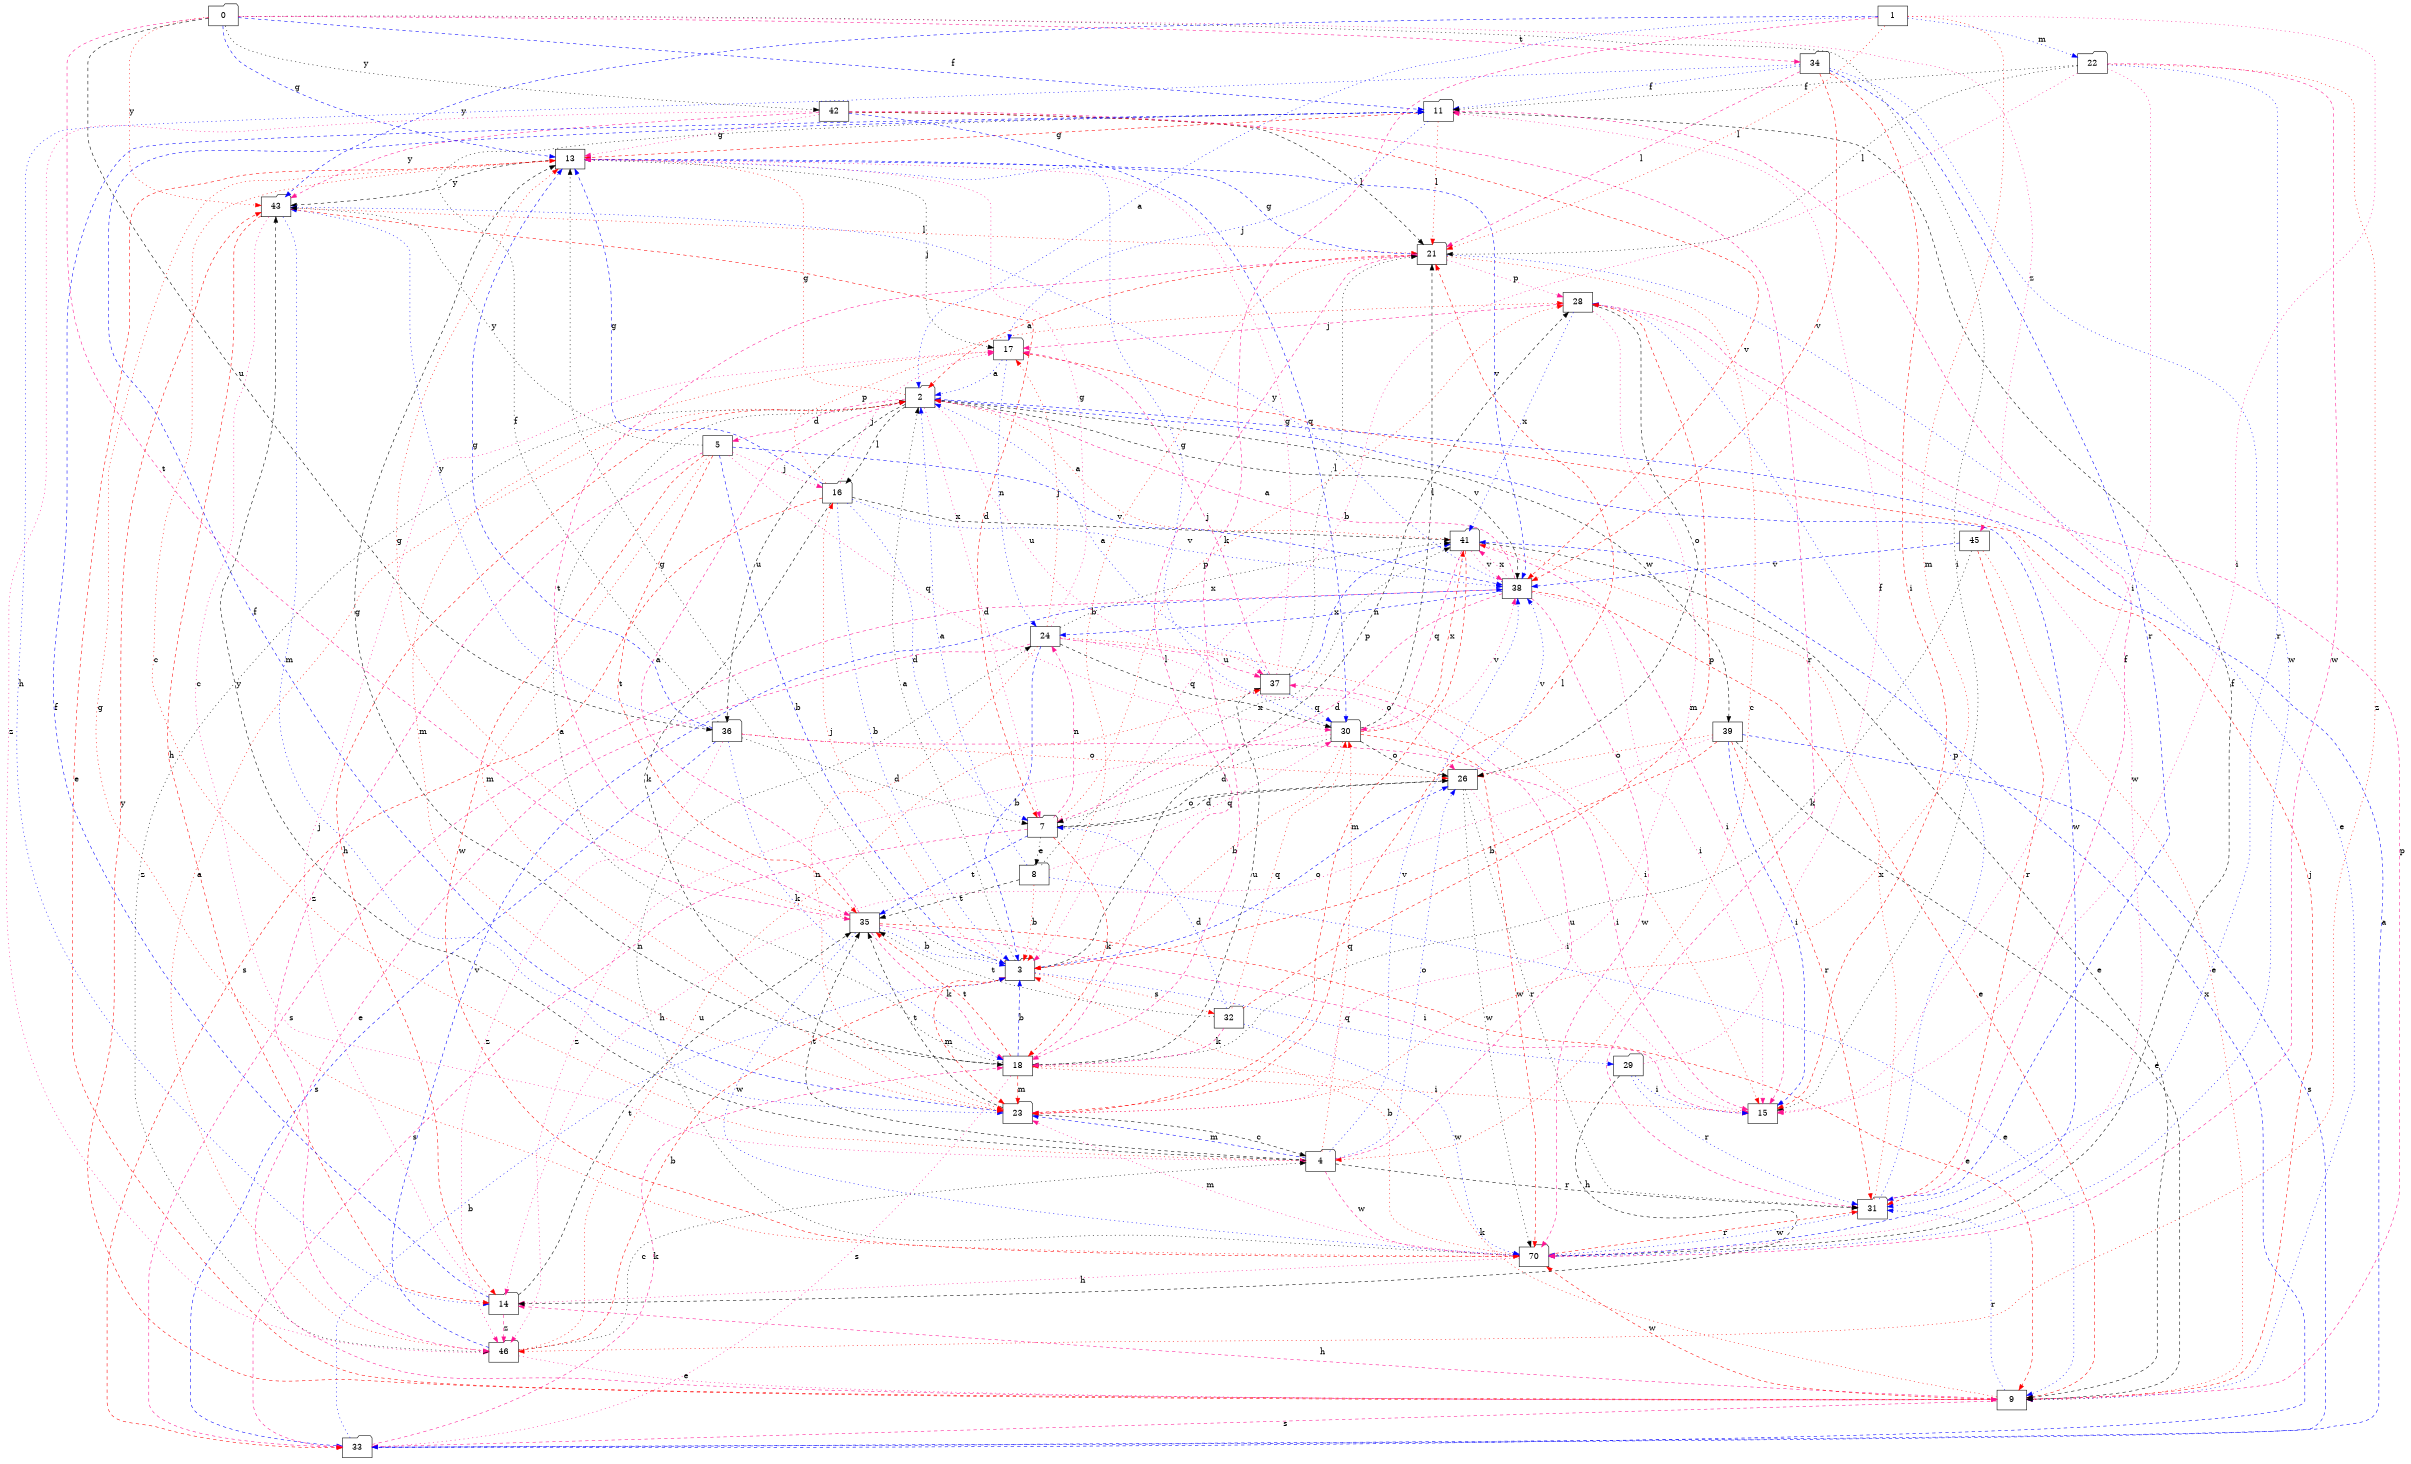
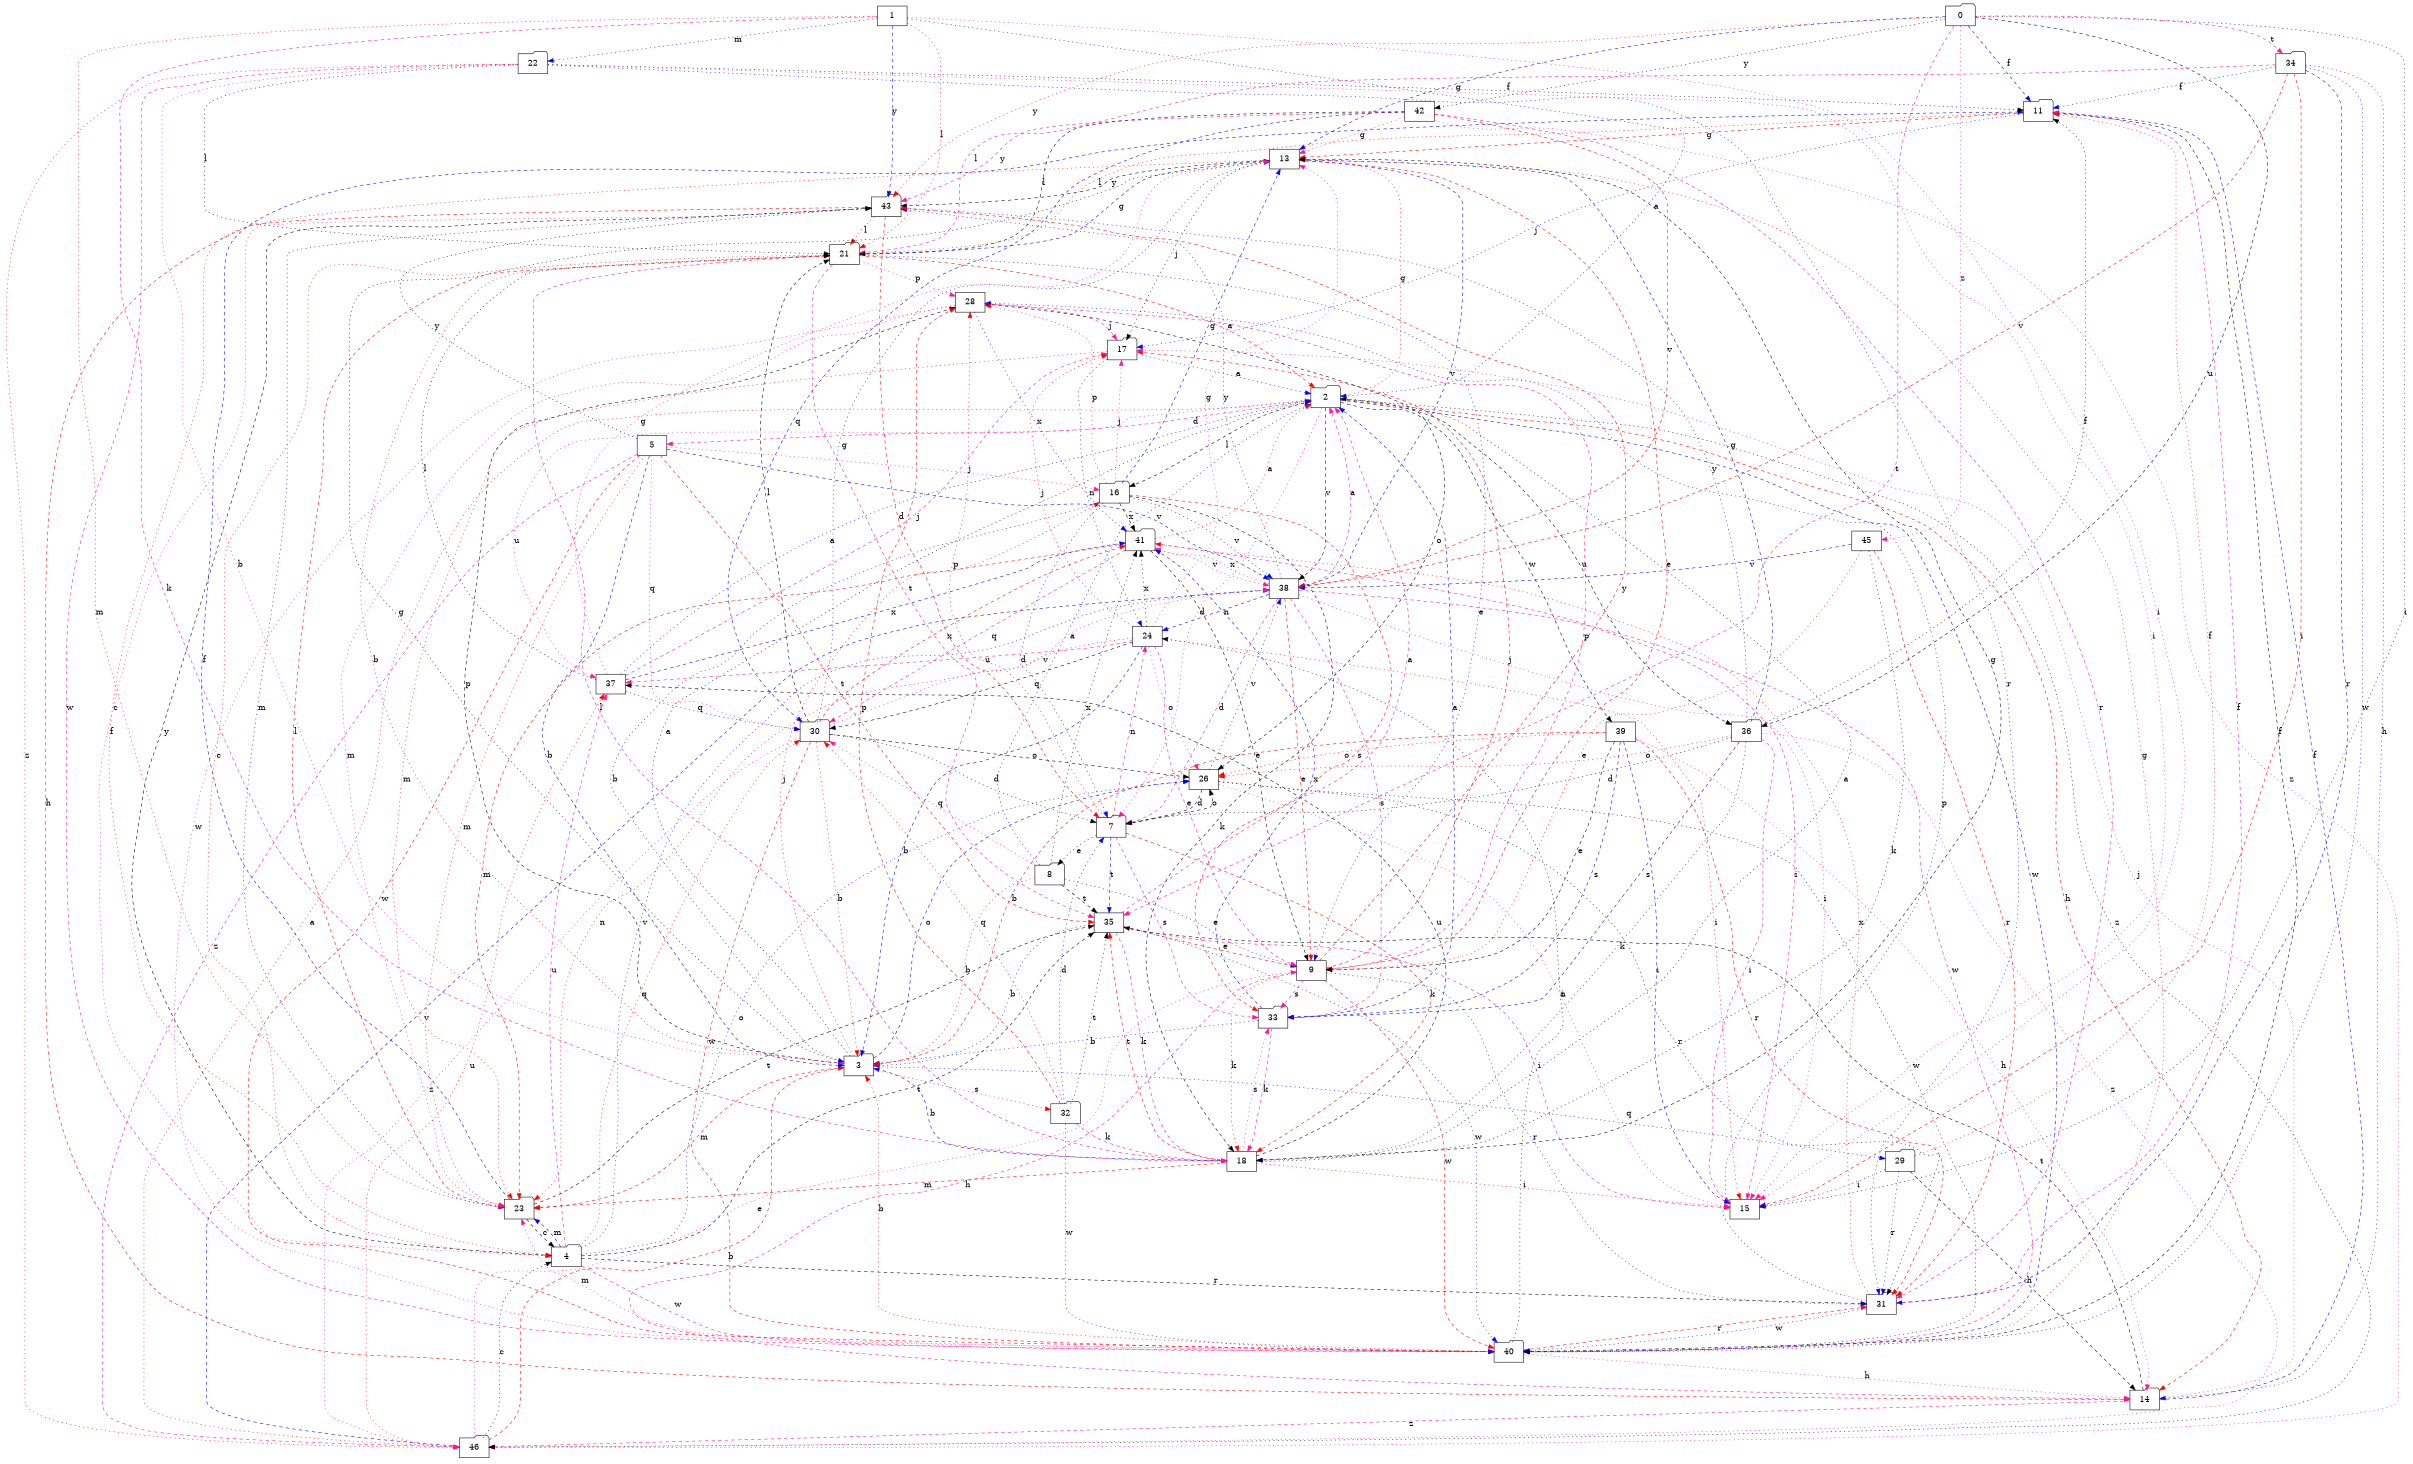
edge "29" -> "11": color deeppink -> red
edge "35" -> "13": removed, label "g"
edge "43" -> "4": label "c" -> "f"
node "70": label "70" -> "40"
